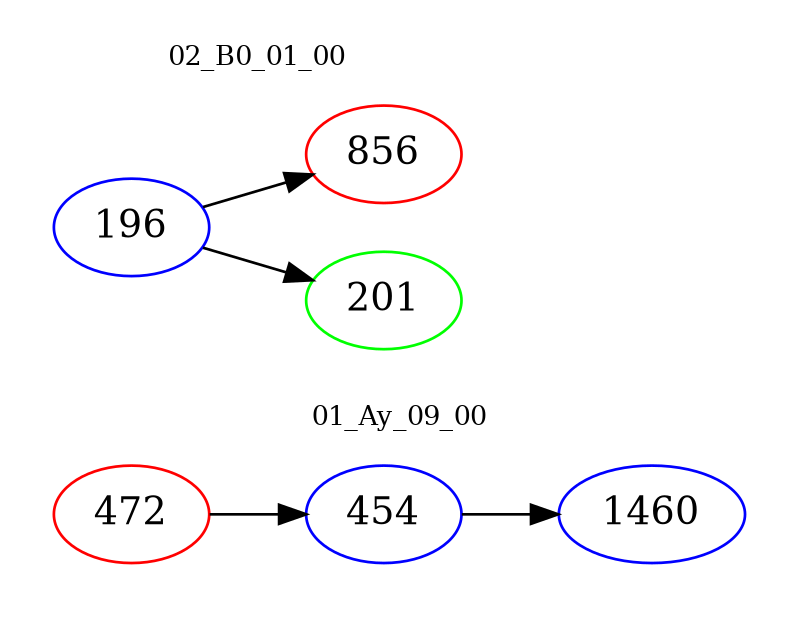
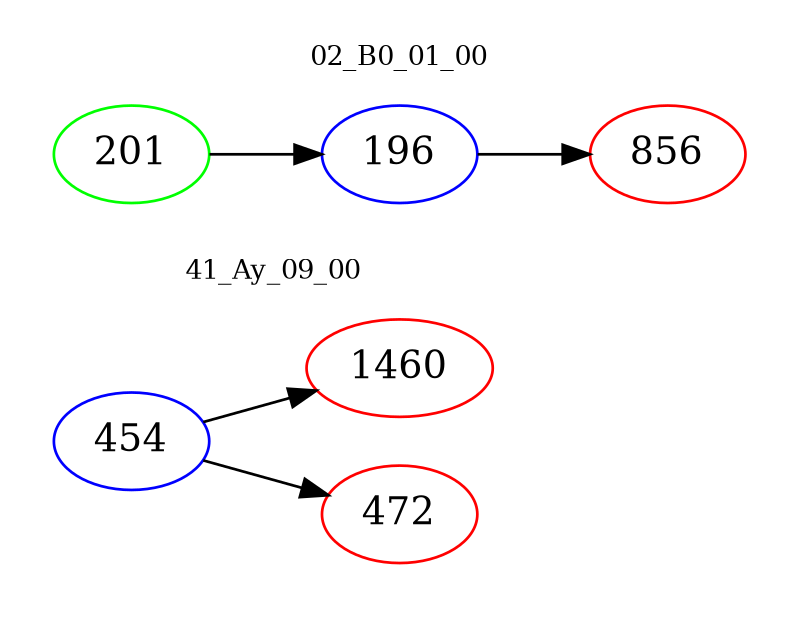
edge "196" -> "201": reversed
cluster "01_Ay_09_00": label "01_Ay_09_00" -> "41_Ay_09_00"
edge "472" -> "454": reversed
node "1460": color blue -> red
